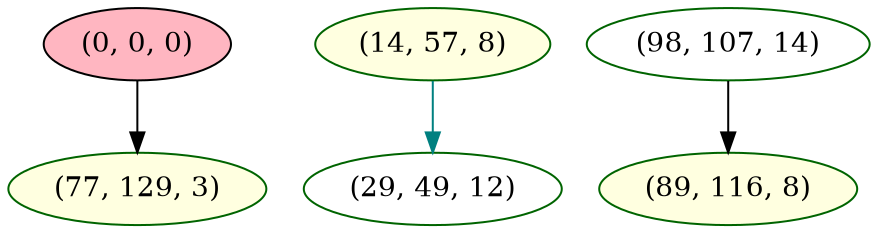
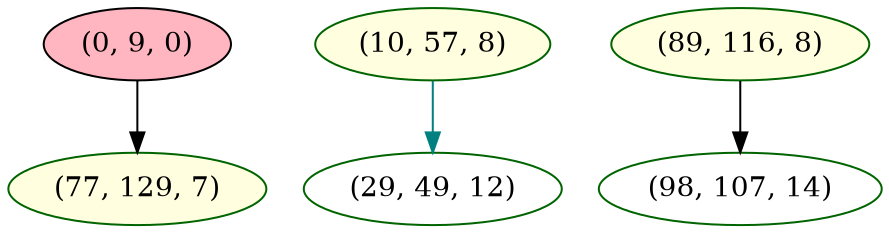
node "(0, 0, 0)": label "(0, 0, 0)" -> "(0, 9, 0)"
node "(14, 57, 8)": label "(14, 57, 8)" -> "(10, 57, 8)"
edge "(98, 107, 14)" -> "(89, 116, 8)": reversed
node "(77, 129, 3)": label "(77, 129, 3)" -> "(77, 129, 7)"
